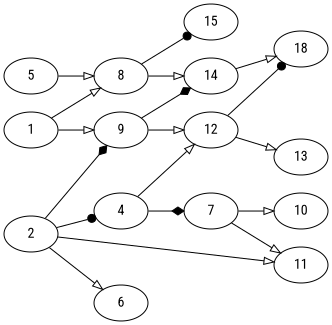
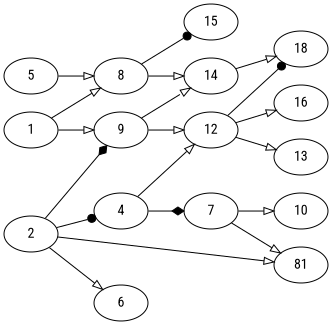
node "16": added
edge "9" -> "14": arrowhead diamond -> onormal
node "11": label "11" -> "81"
